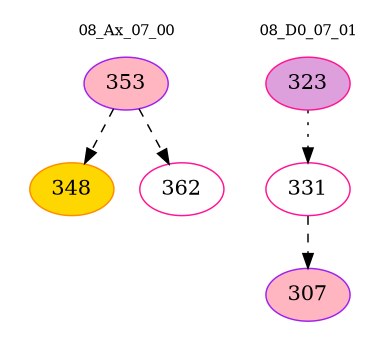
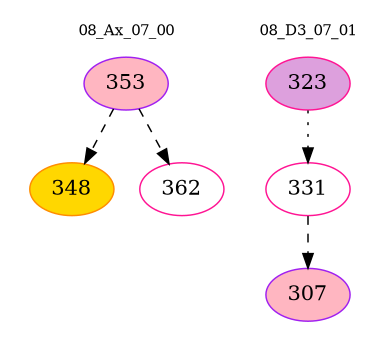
cluster "08_D0_07_01": label "08_D0_07_01" -> "08_D3_07_01"
